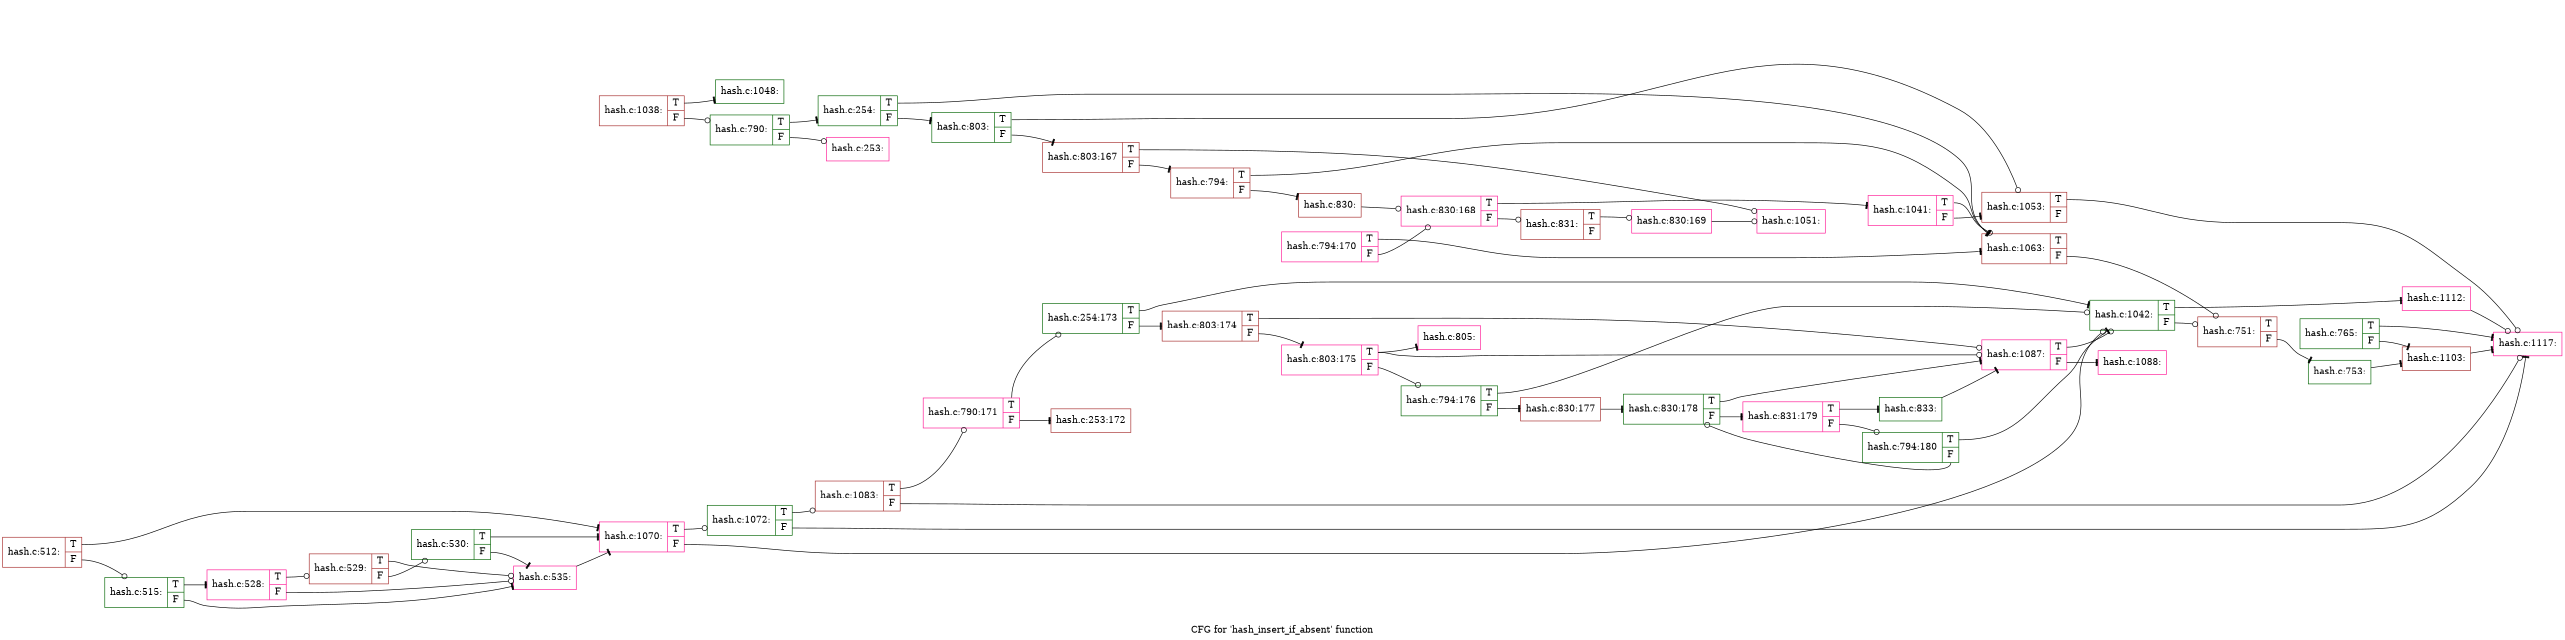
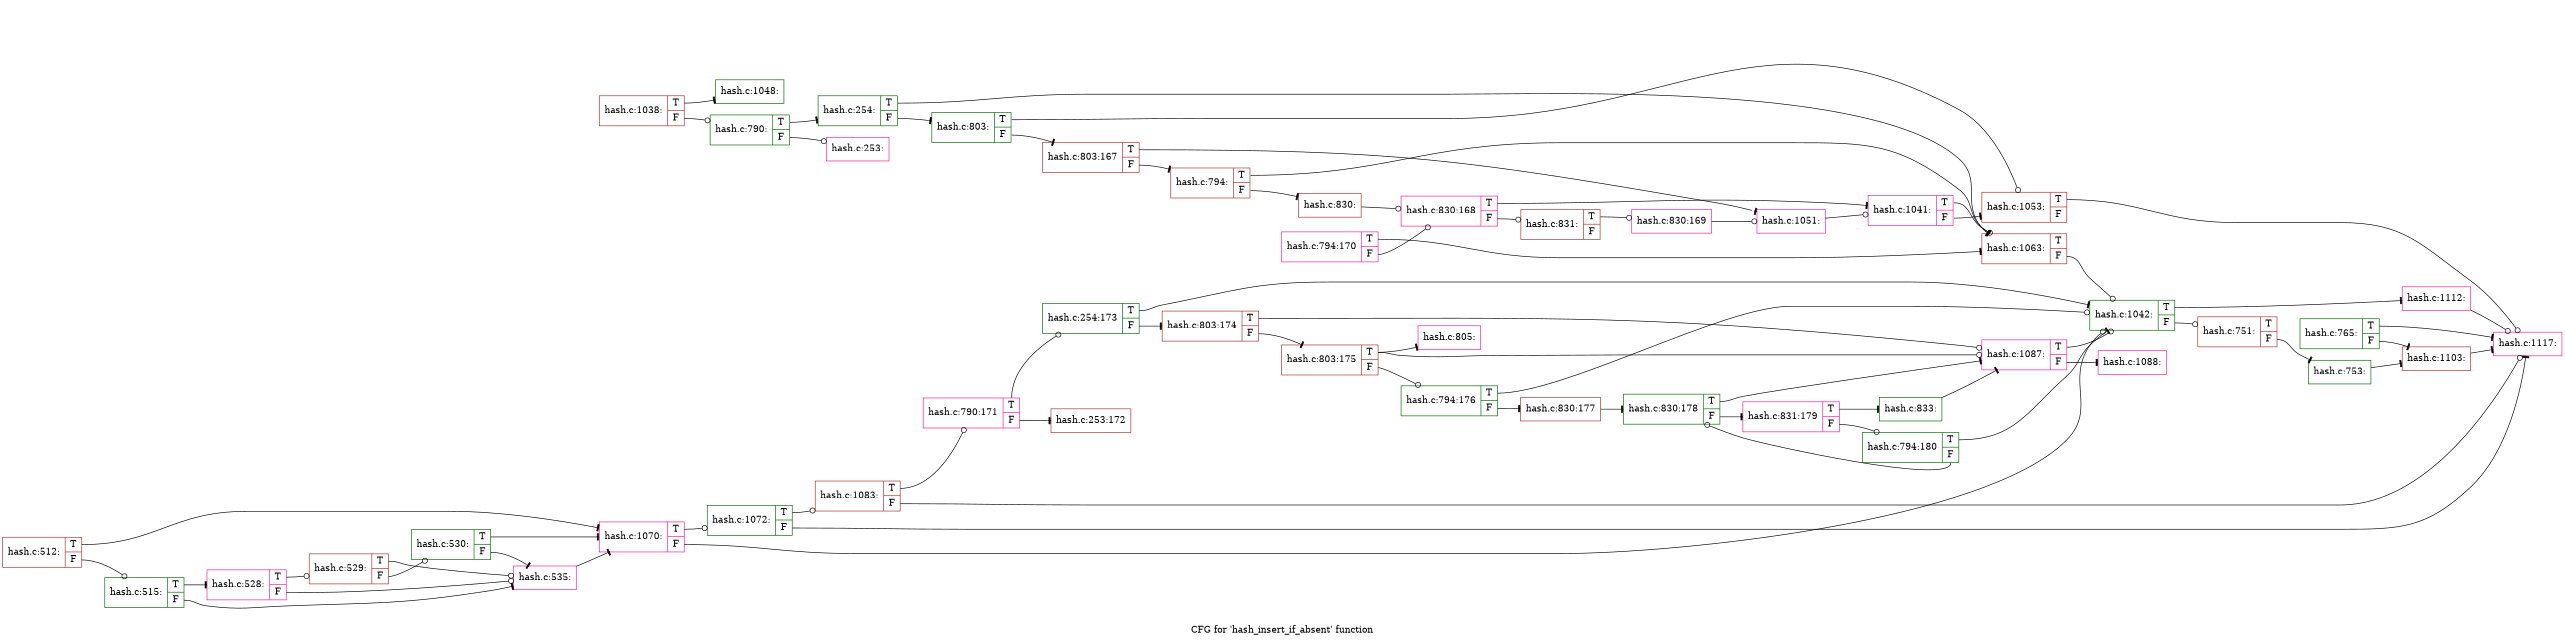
edge "hash.c:803:167" -> "hash.c:1051:": arrowhead odot -> tee
edge "hash.c:1051:" -> "hash.c:1041:": added
edge "hash.c:1063:" -> "hash.c:751:": now "hash.c:1063:" -> "hash.c:1042:"
node "hash.c:803:175": color deeppink -> brown
